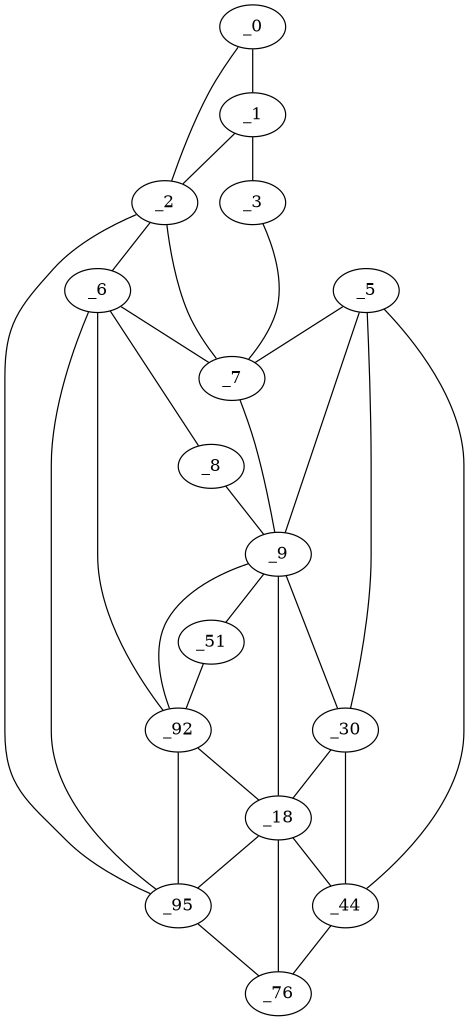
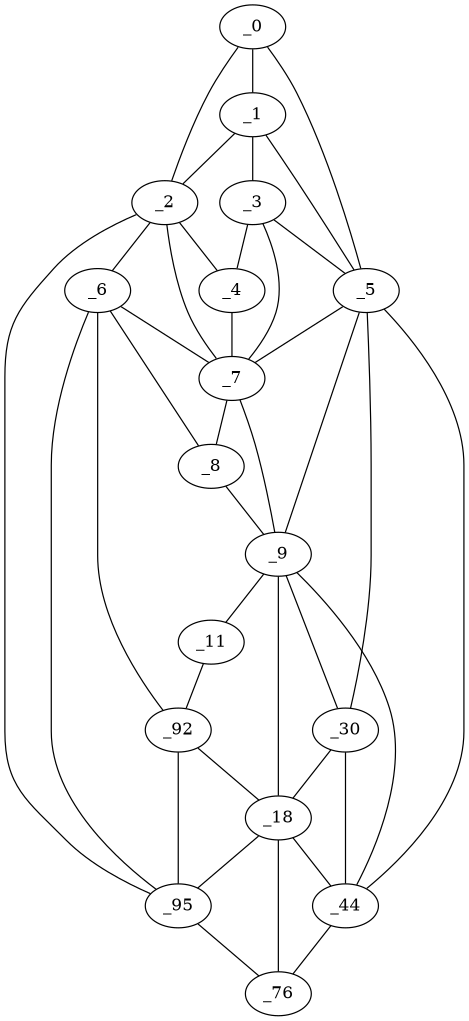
edge "_0" -- "_5": added
edge "_1" -- "_5": added
edge "_3" -- "_5": added
node "_4": added
edge "_7" -- "_8": added
edge "_9" -- "_92": now "_9" -- "_44"
node "_51": label "_51" -> "_11"
